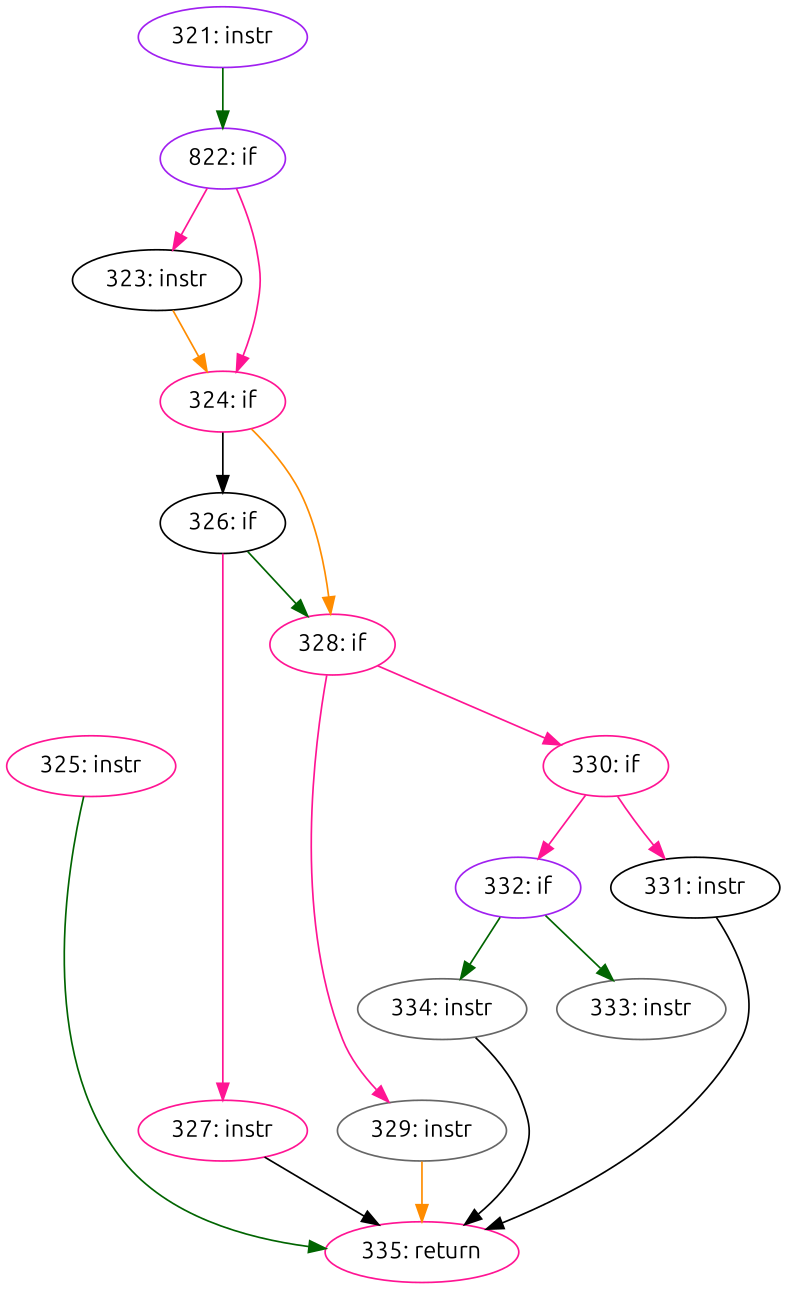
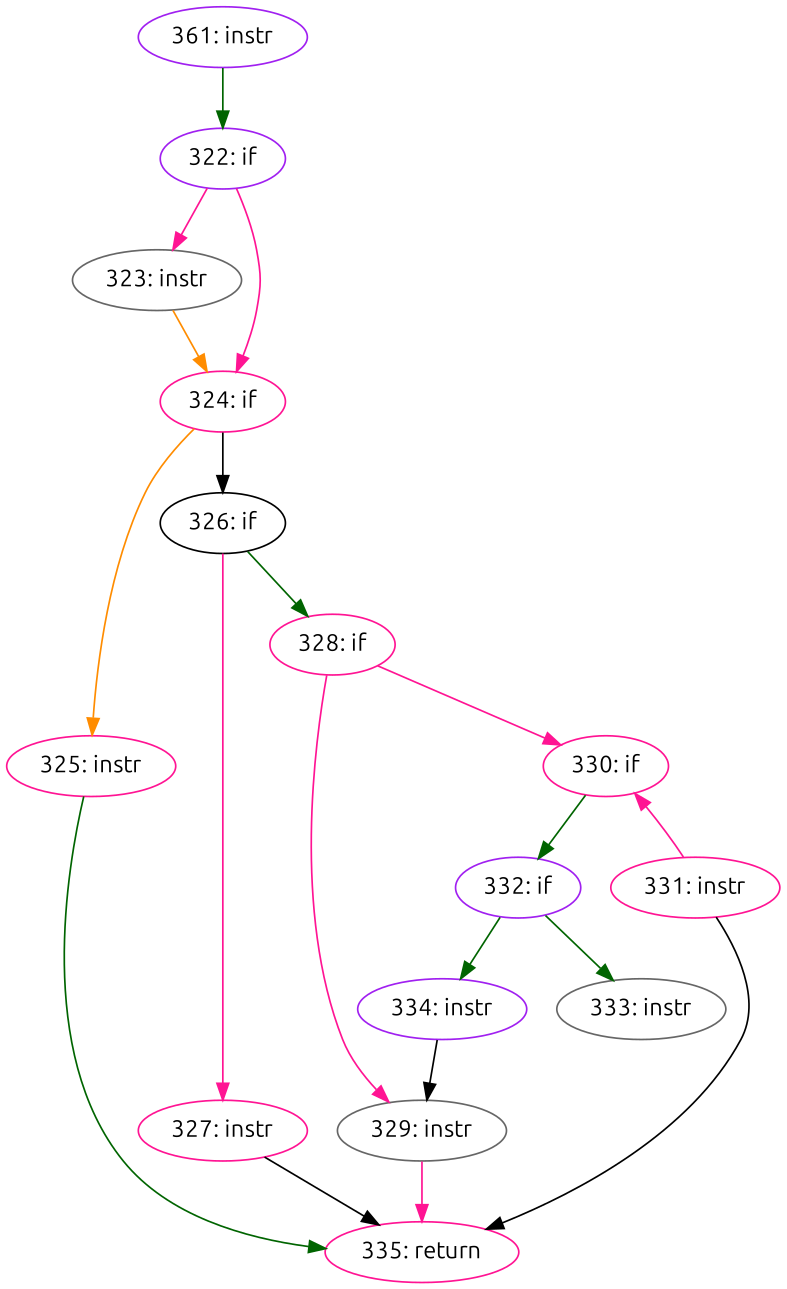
node "321: instr": label "321: instr" -> "361: instr"
node "822: if": label "822: if" -> "322: if"
node "323: instr": color black -> gray40
edge "324: if" -> "328: if": now "324: if" -> "325: instr"
edge "330: if" -> "332: if": color deeppink -> darkgreen
edge "330: if" -> "331: instr": reversed
node "331: instr": color black -> deeppink
node "334: instr": color gray40 -> purple
edge "334: instr" -> "335: return": now "334: instr" -> "329: instr"
edge "329: instr" -> "335: return": color darkorange -> deeppink
